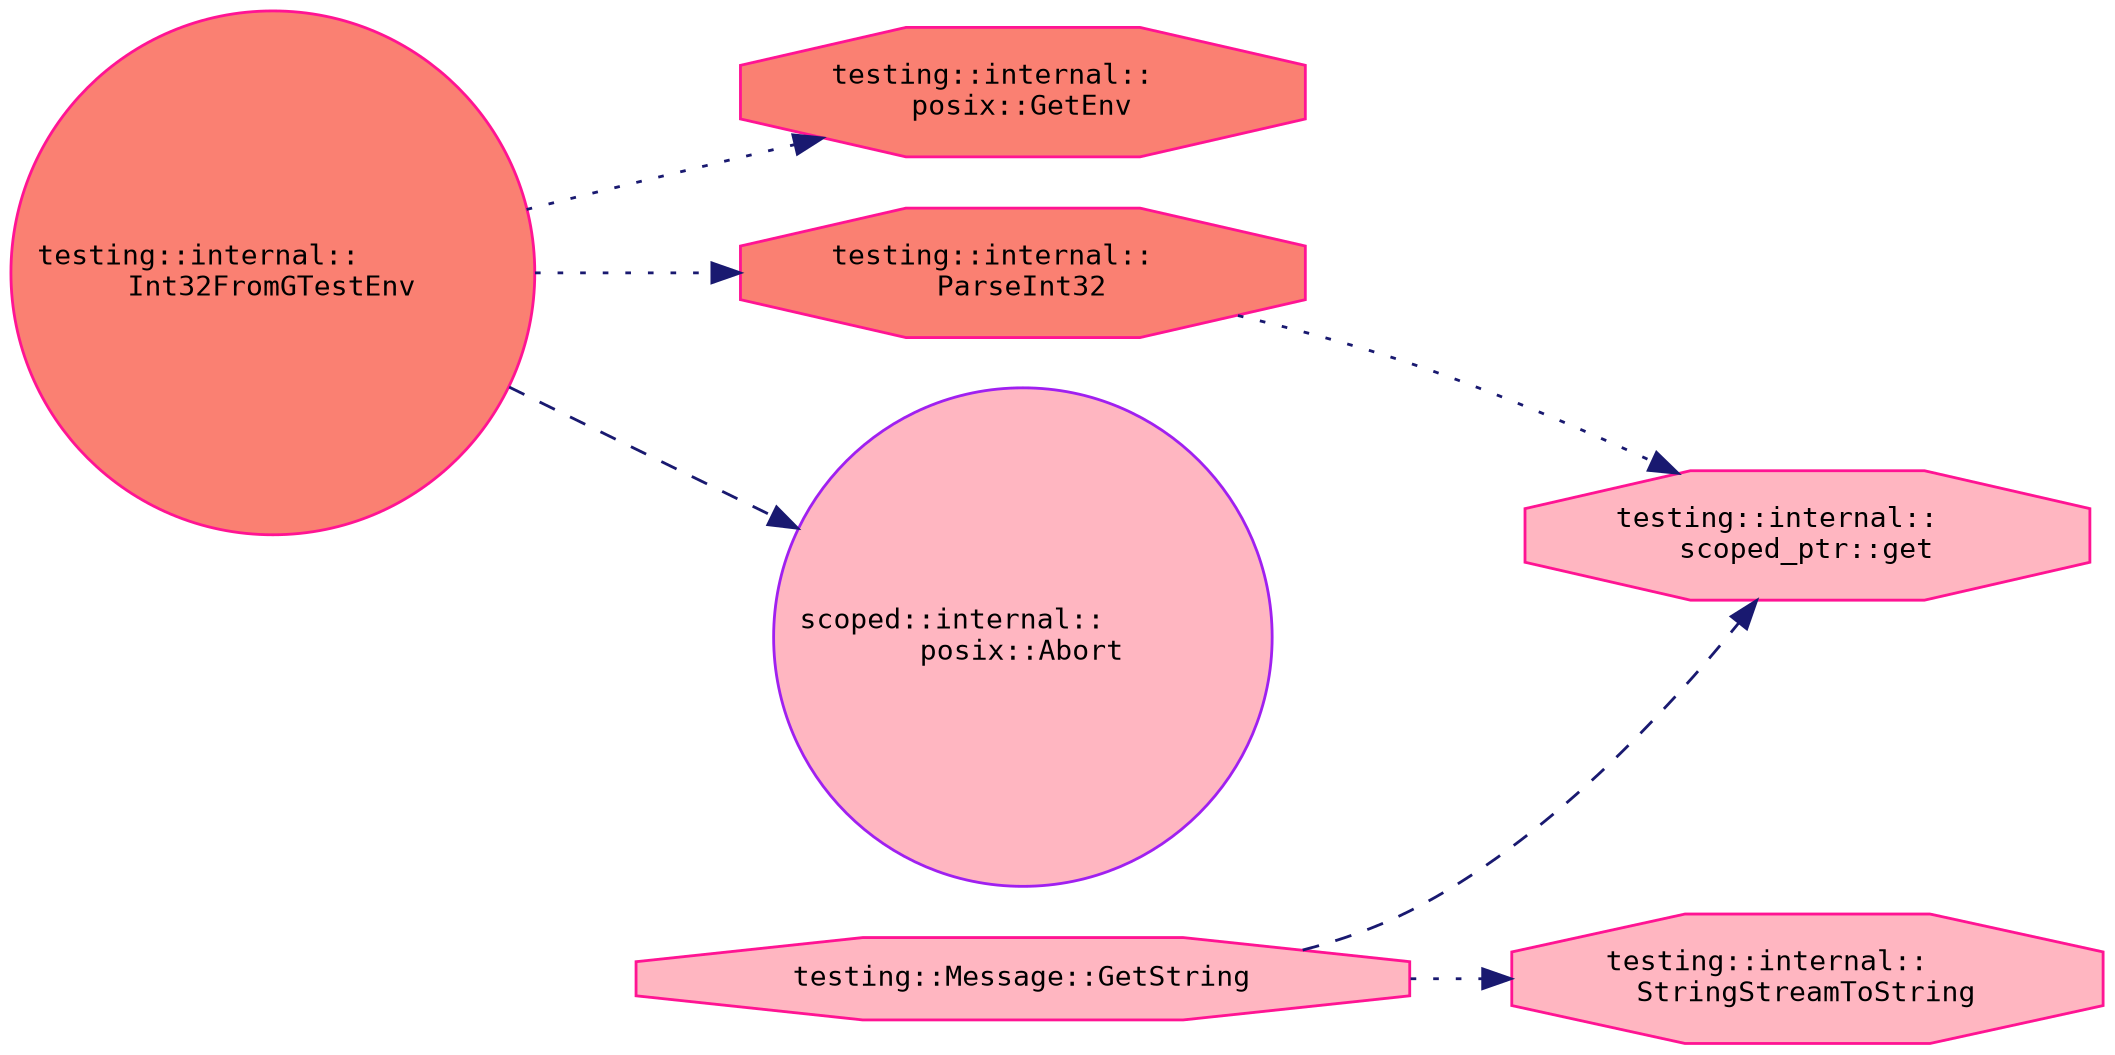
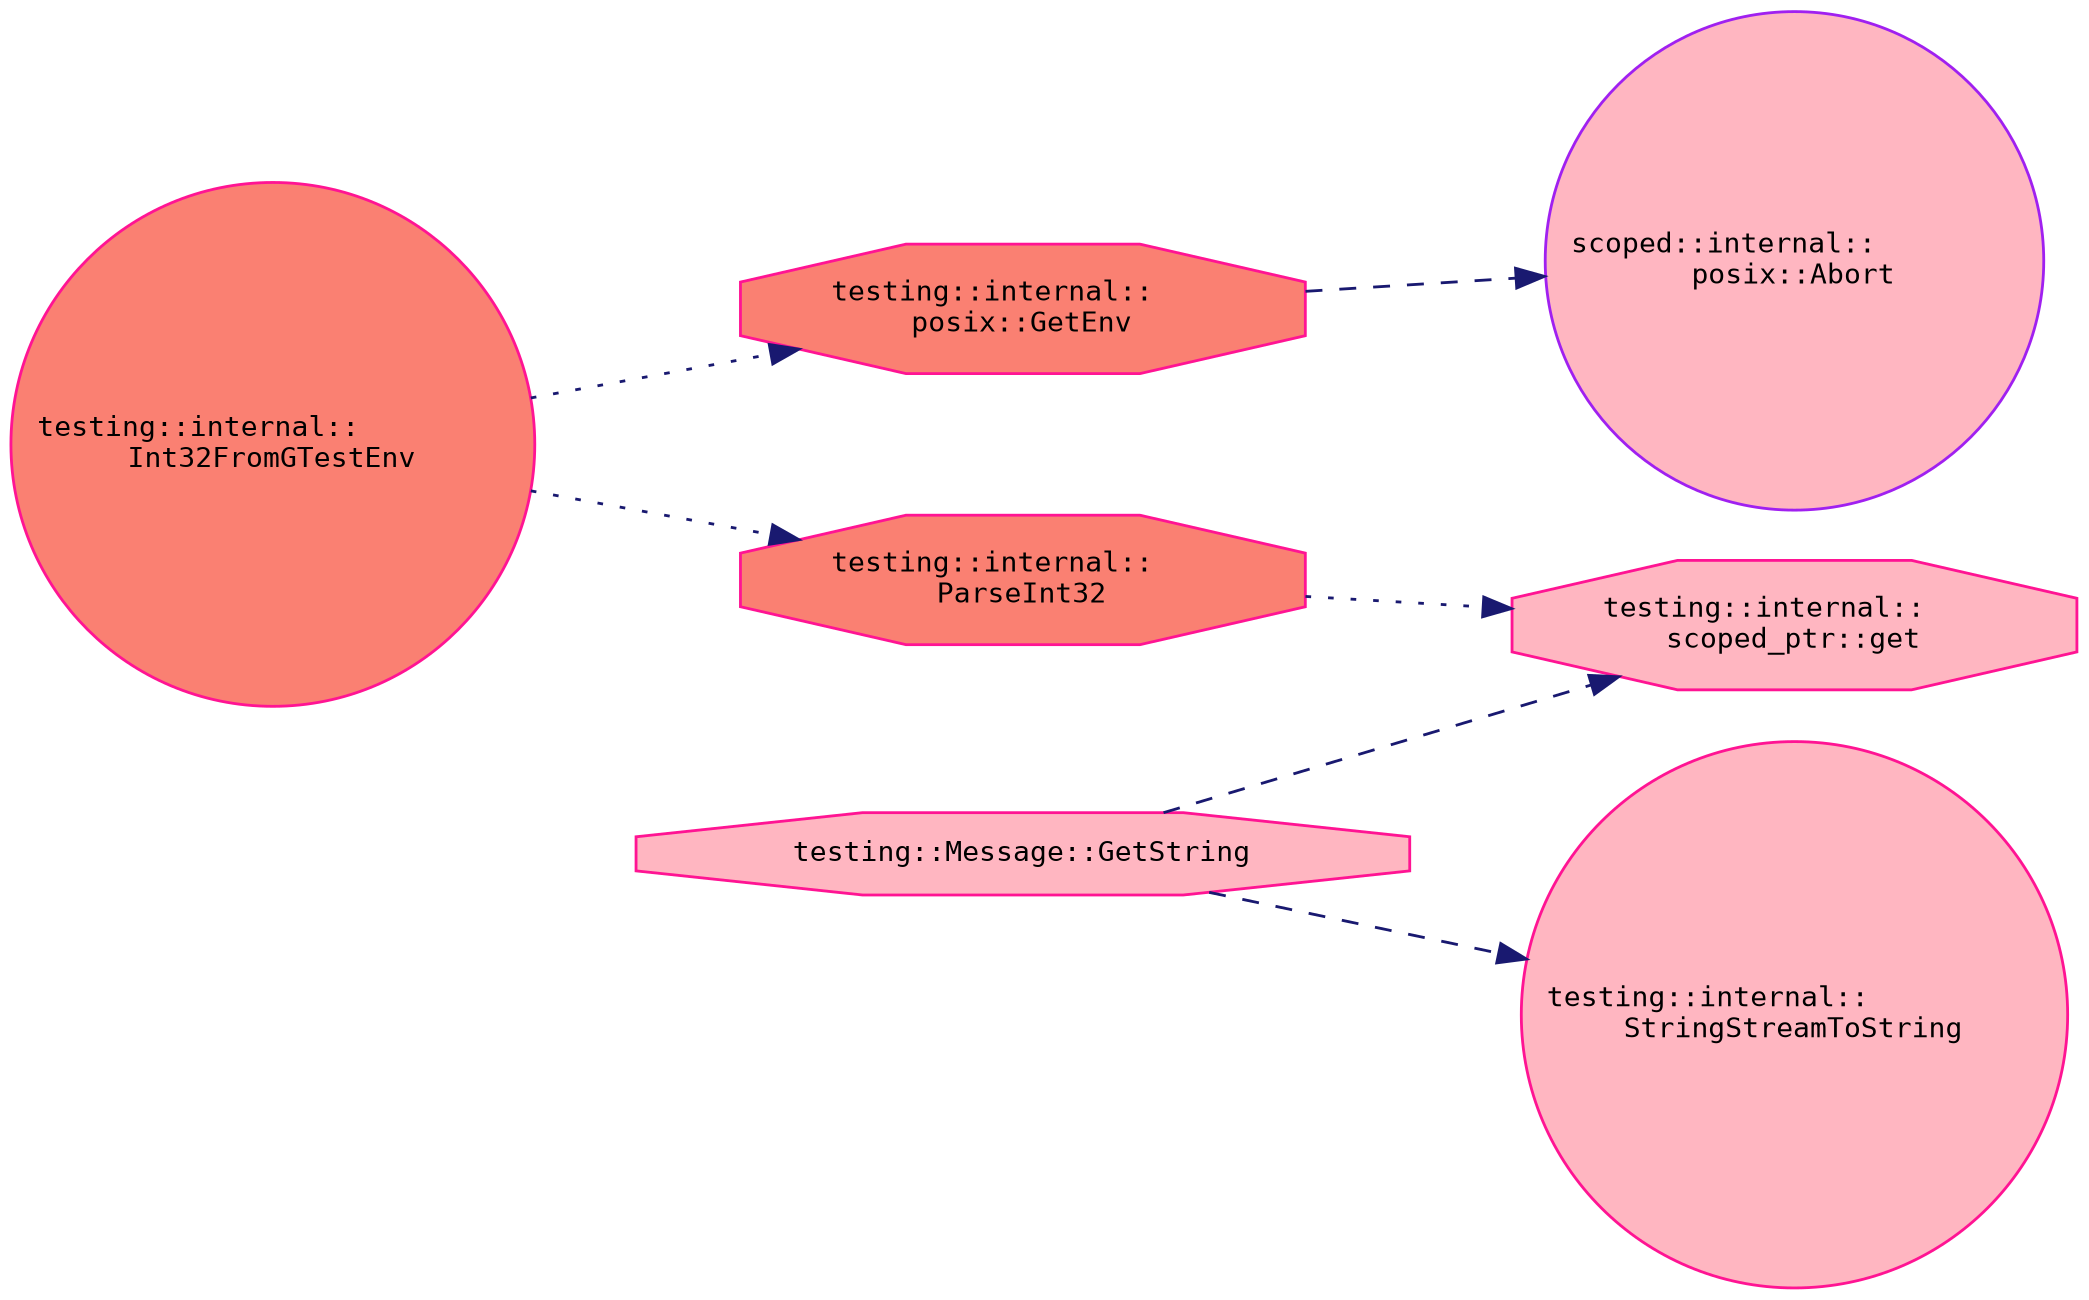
edge "testing::internal:: Int32FromGTestEnv" -> "scoped::internal:: posix::Abort": now "testing::internal:: posix::GetEnv" -> "scoped::internal:: posix::Abort"
edge "testing::Message::GetString" -> "testing::internal:: StringStreamToString": style dotted -> dashed
node "testing::internal:: StringStreamToString": shape octagon -> circle
